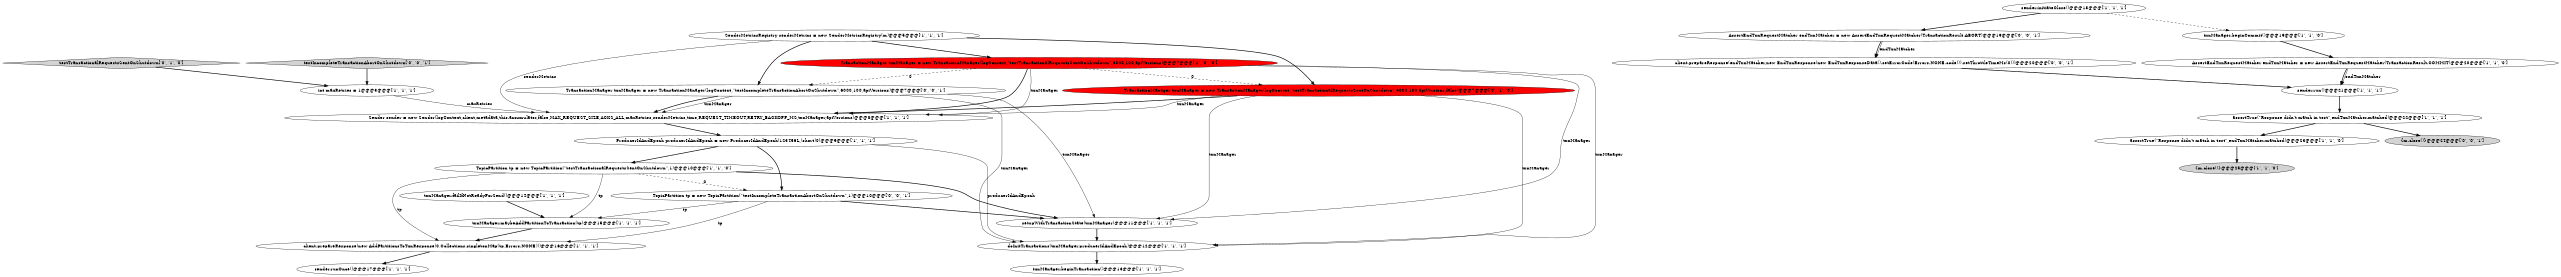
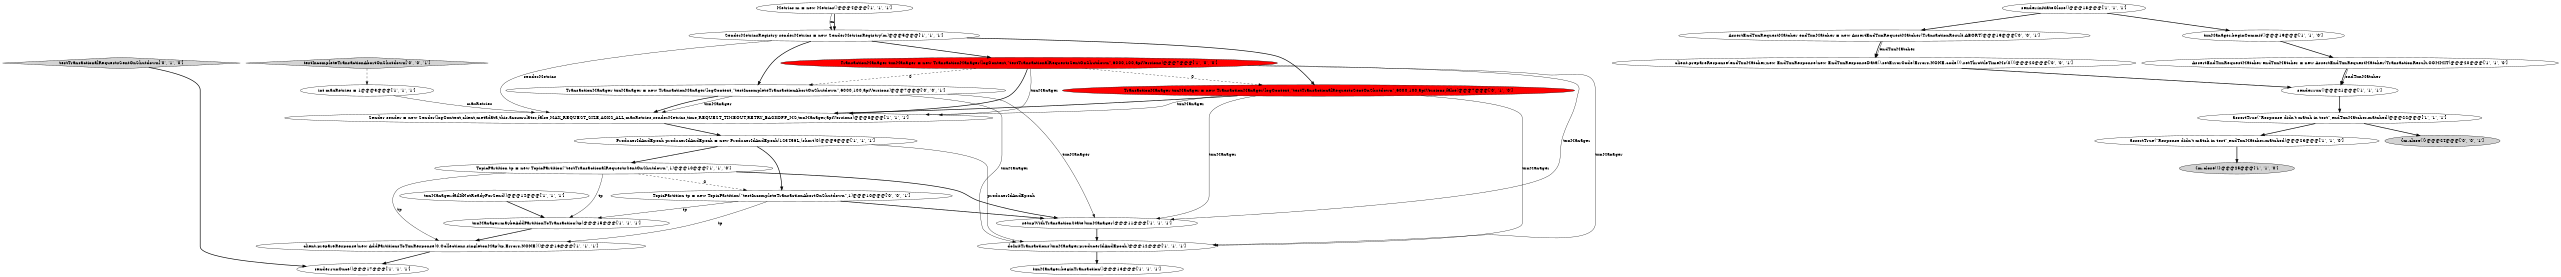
node "Metrics m = new Metrics()@@@4@@@['1', '1', '1']": added
edge "sender.initiateClose()@@@18@@@['1', '1', '1']" -> "txnManager.beginCommit()@@@19@@@['1', '1', '0']": style dashed -> bold
edge "testIncompleteTransactionAbortOnShutdown['0', '0', '1']" -> "int maxRetries = 1@@@3@@@['1', '1', '1']": style bold -> dashed
edge "testTransactionalRequestsSentOnShutdown['0', '1', '0']" -> "int maxRetries = 1@@@3@@@['1', '1', '1']": now "testTransactionalRequestsSentOnShutdown['0', '1', '0']" -> "sender.runOnce()@@@17@@@['1', '1', '1']"
